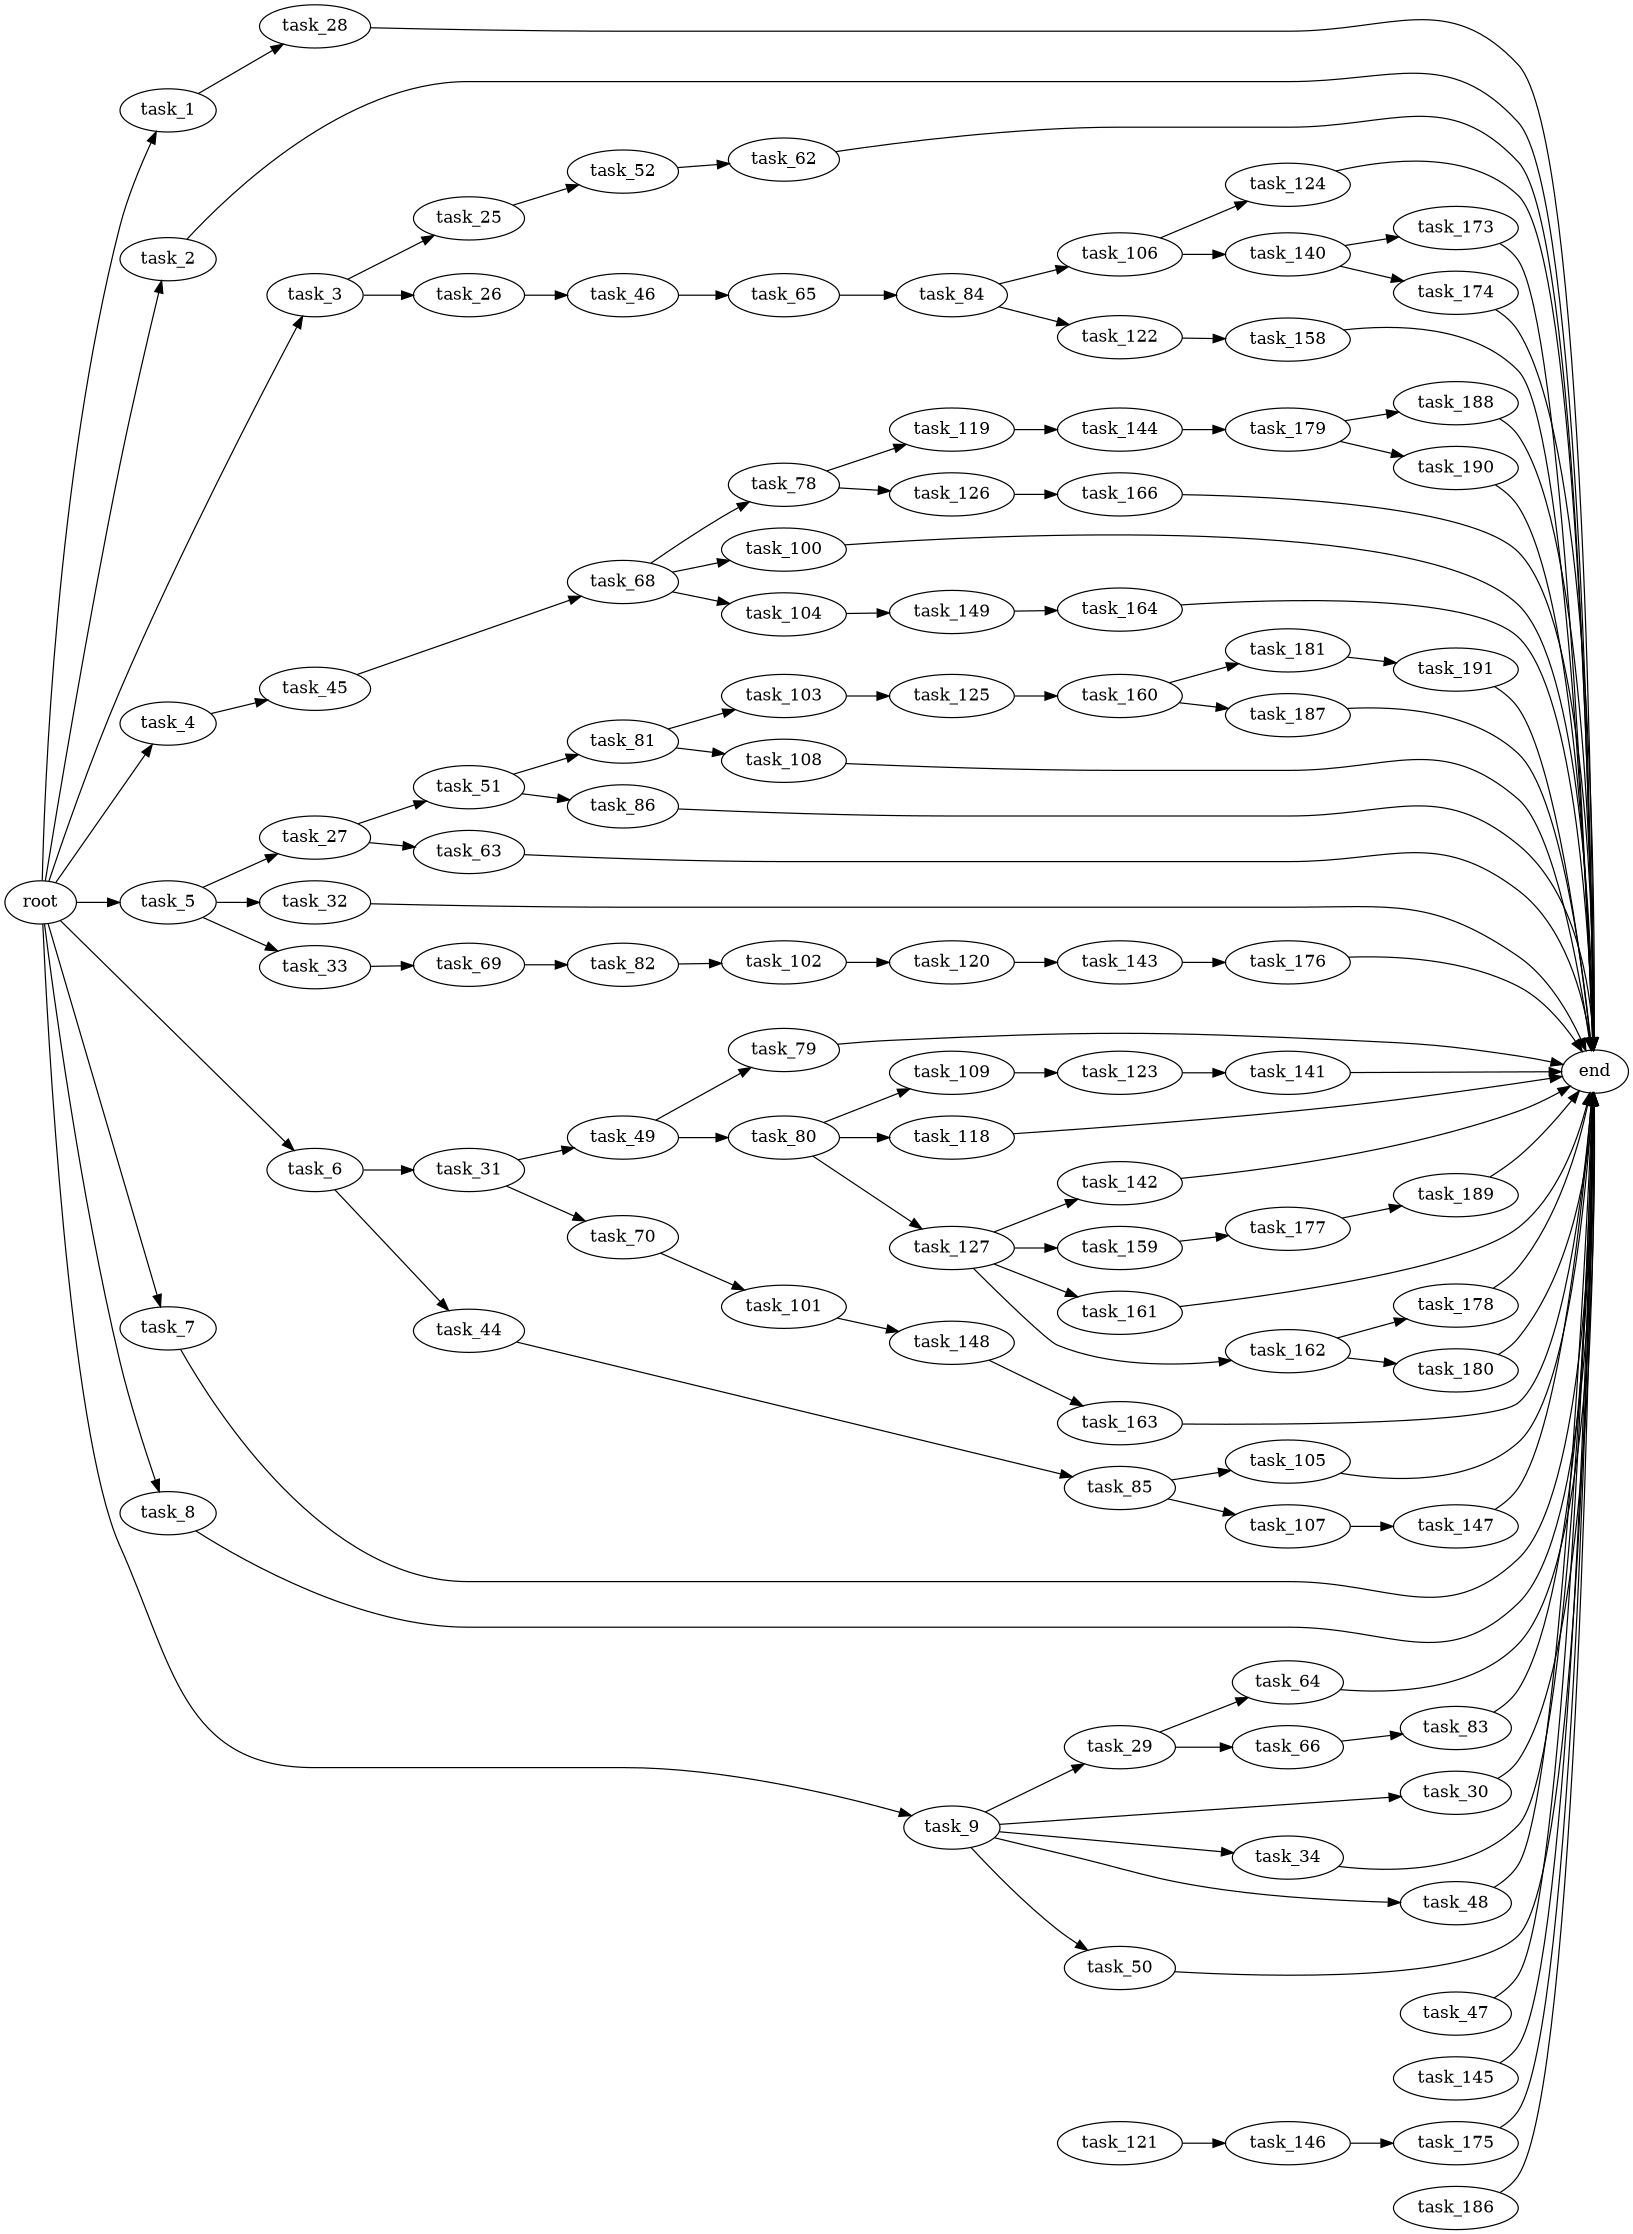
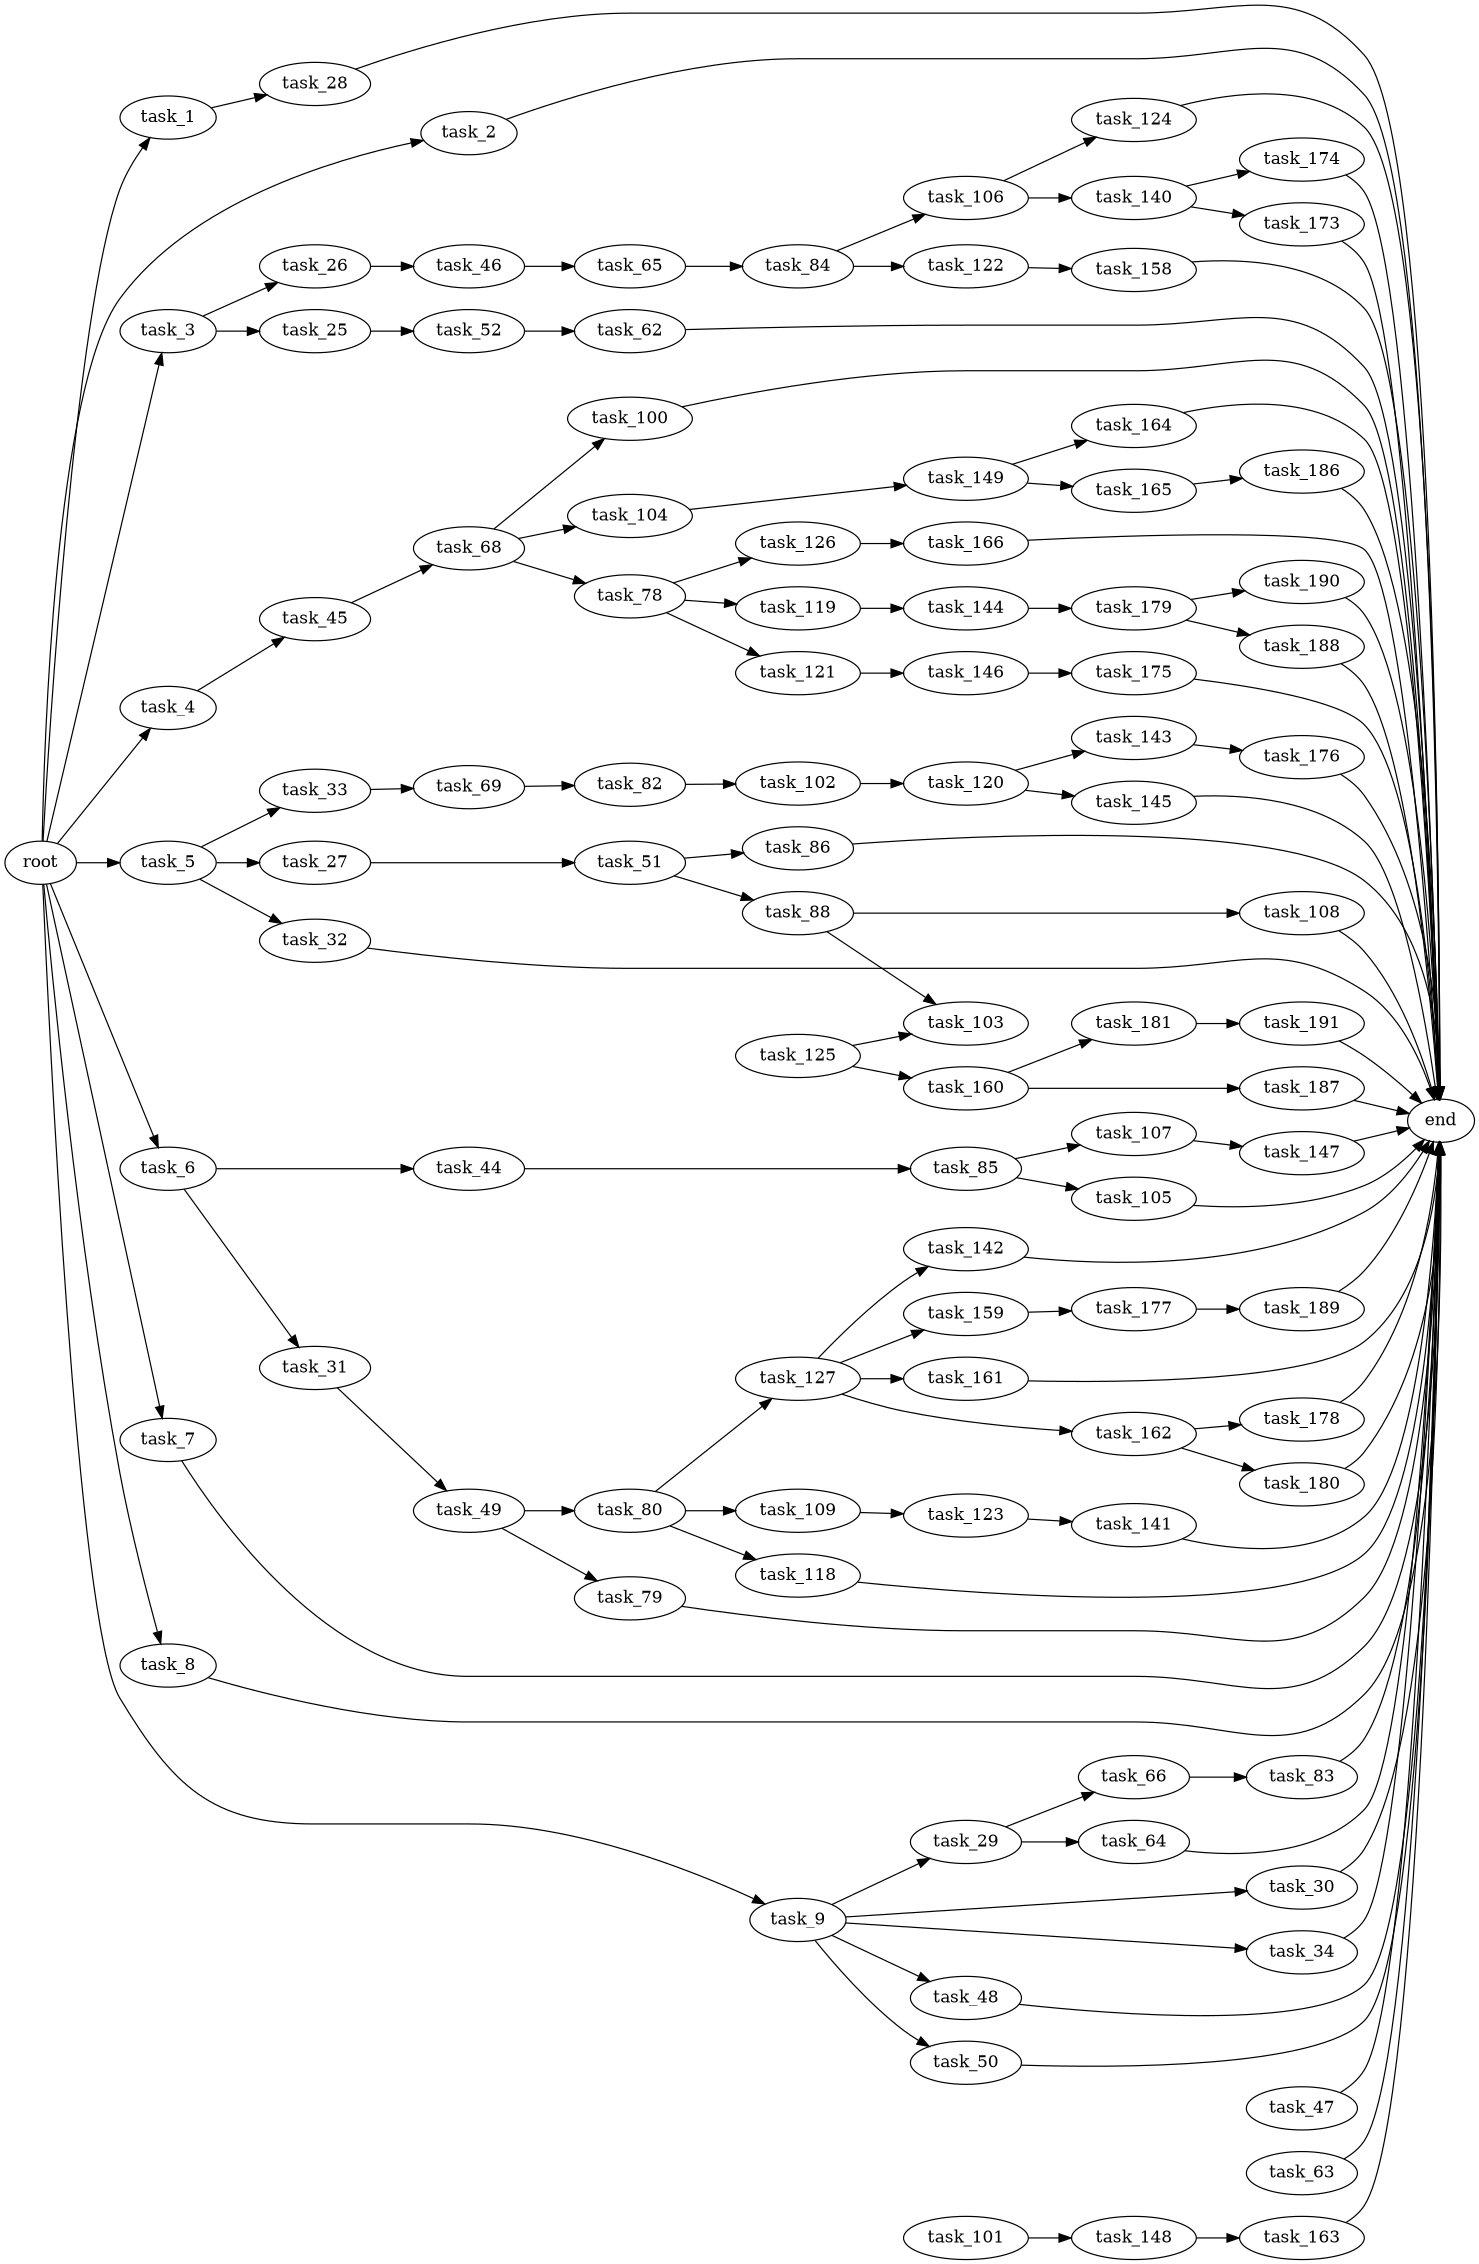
node "task_165": added
edge "task_78" -> "task_121": added
edge "task_103" -> "task_125": reversed
node "task_81": label "task_81" -> "task_88"
edge "task_120" -> "task_145": added
edge "task_27" -> "task_63": removed
node "task_70": removed
